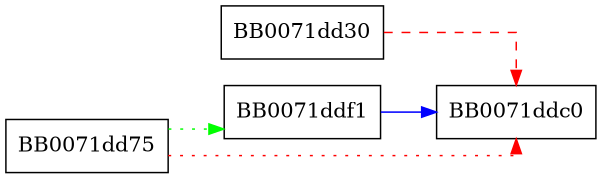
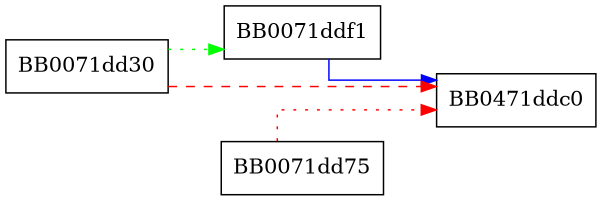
node "BB0071ddc0": label "BB0071ddc0" -> "BB0471ddc0"
edge "BB0071dd75" -> "BB0071ddf1": now "BB0071dd30" -> "BB0071ddf1"
